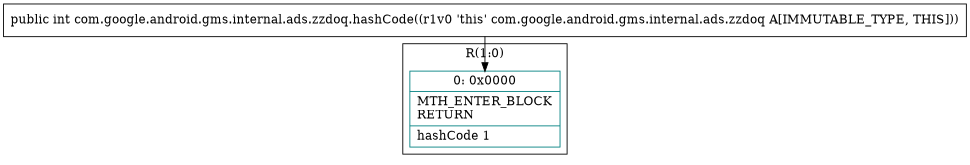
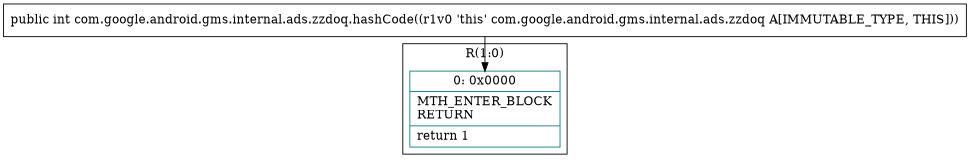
node "0: 0x0000": text "hashCode 1" -> "return 1"
